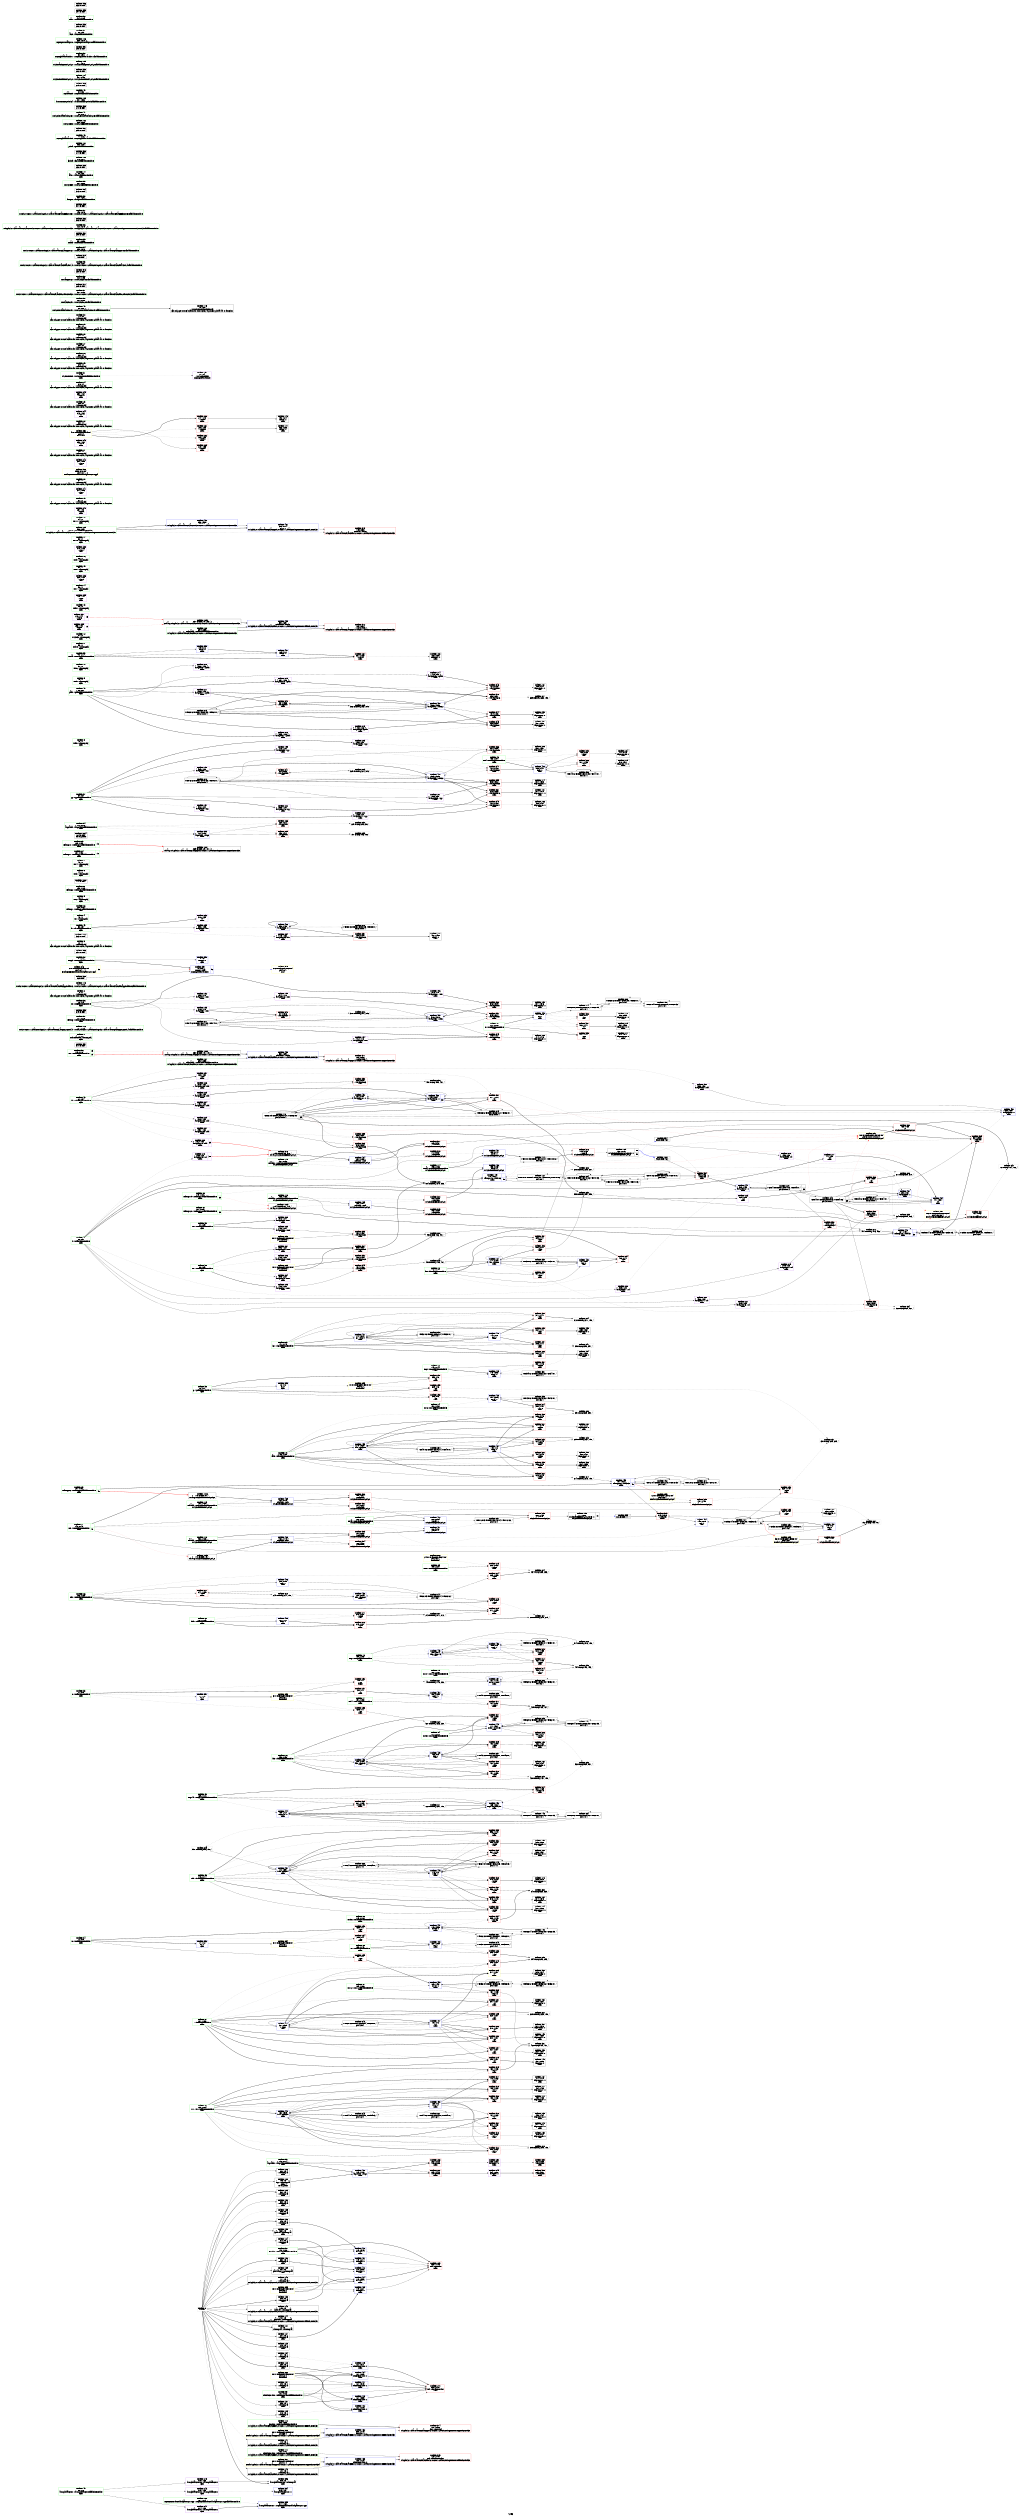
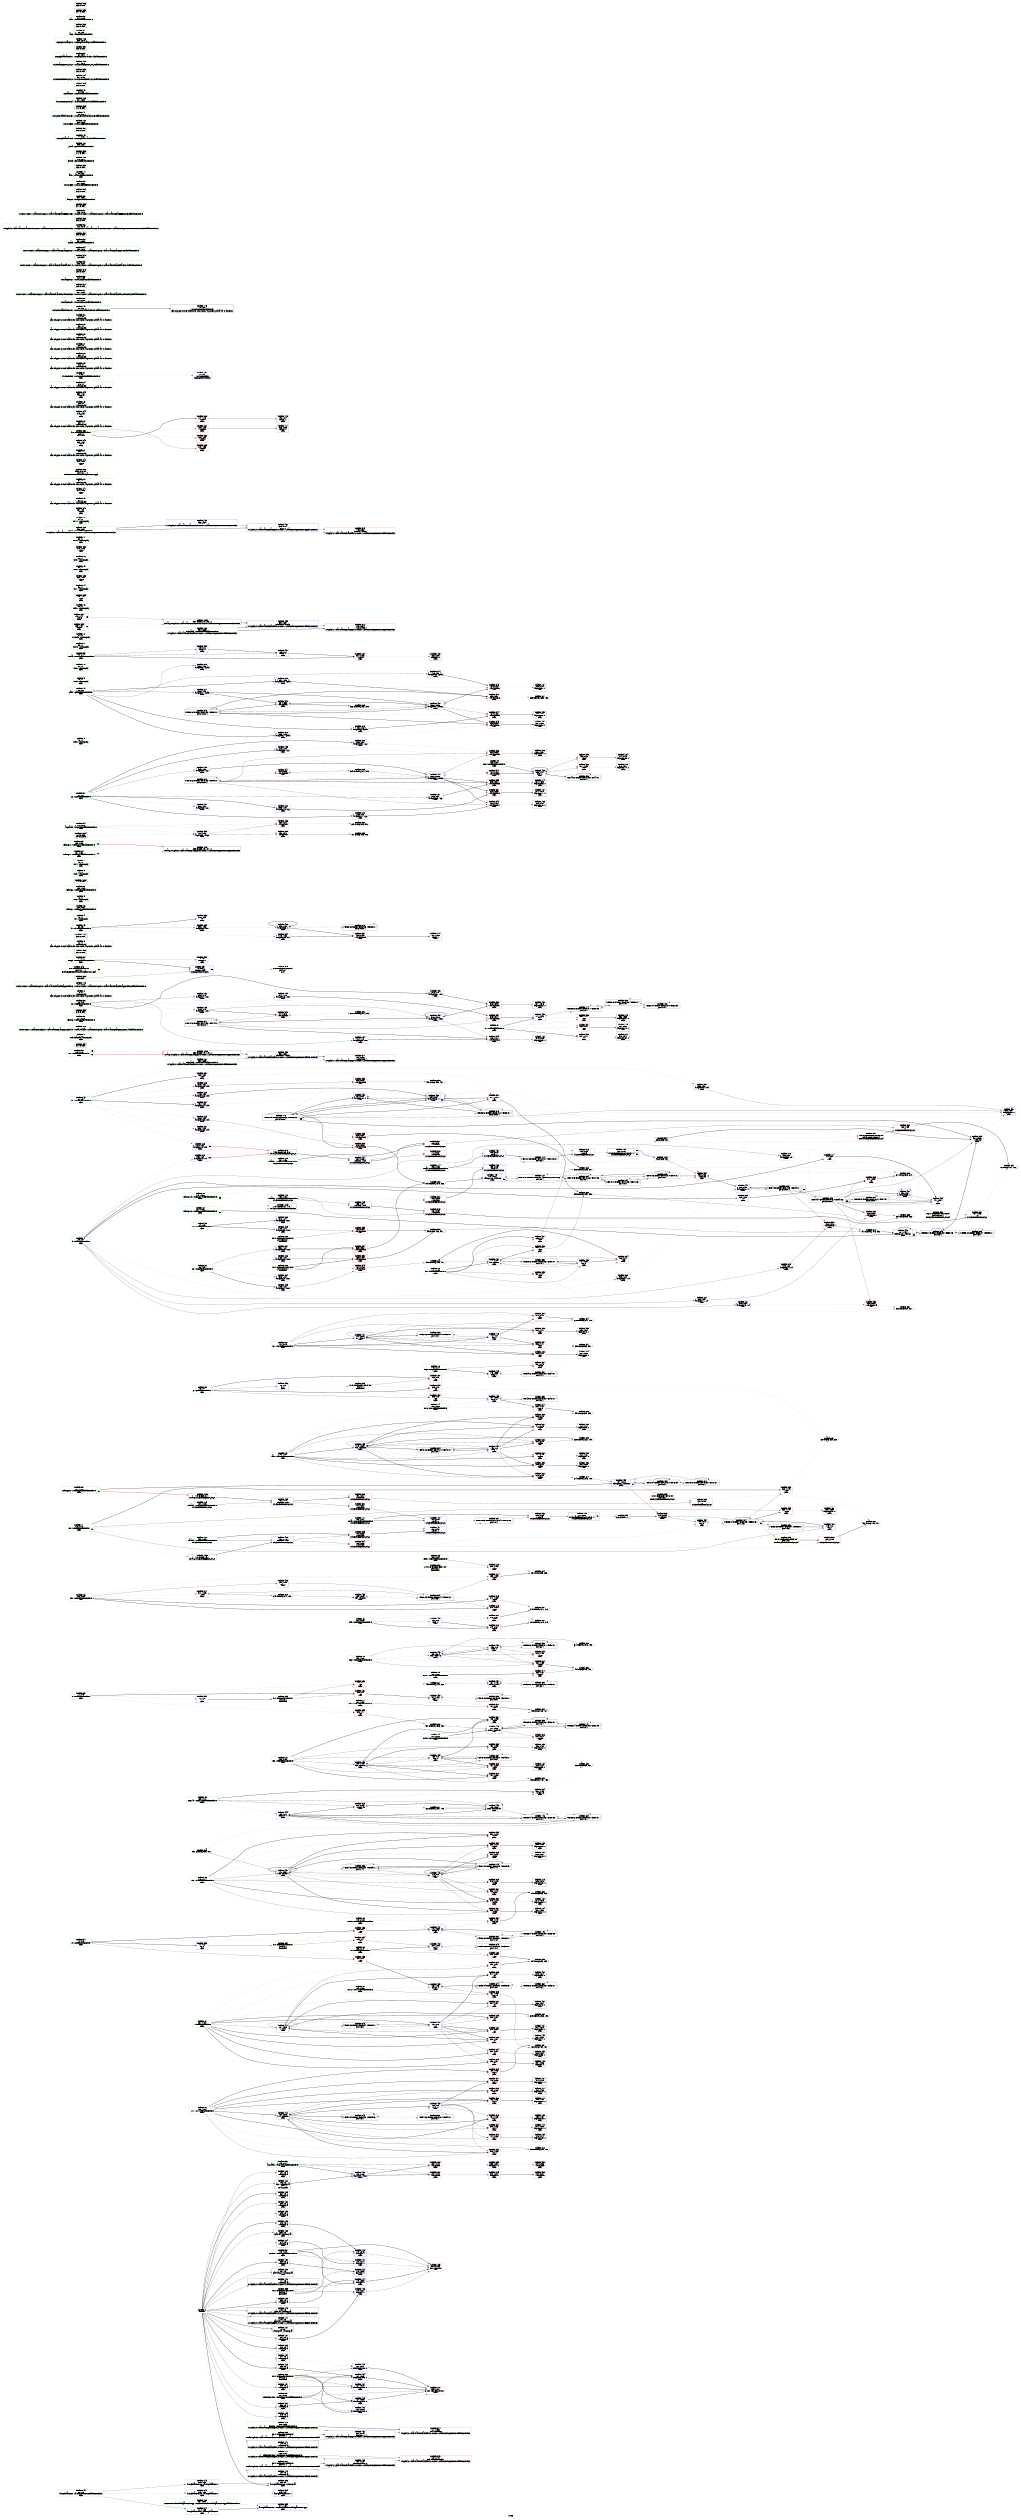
edge "NodeID: 607" -> "NodeID: 275": reversed
node "NodeID: 252": text "atexit" -> "main"
